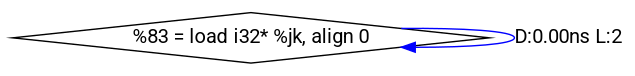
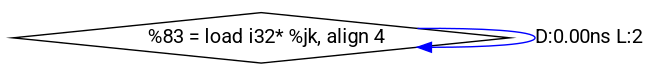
node "%83 = load i32* %jk, align 0": label "%83 = load i32* %jk, align 0" -> "%83 = load i32* %jk, align 4"
